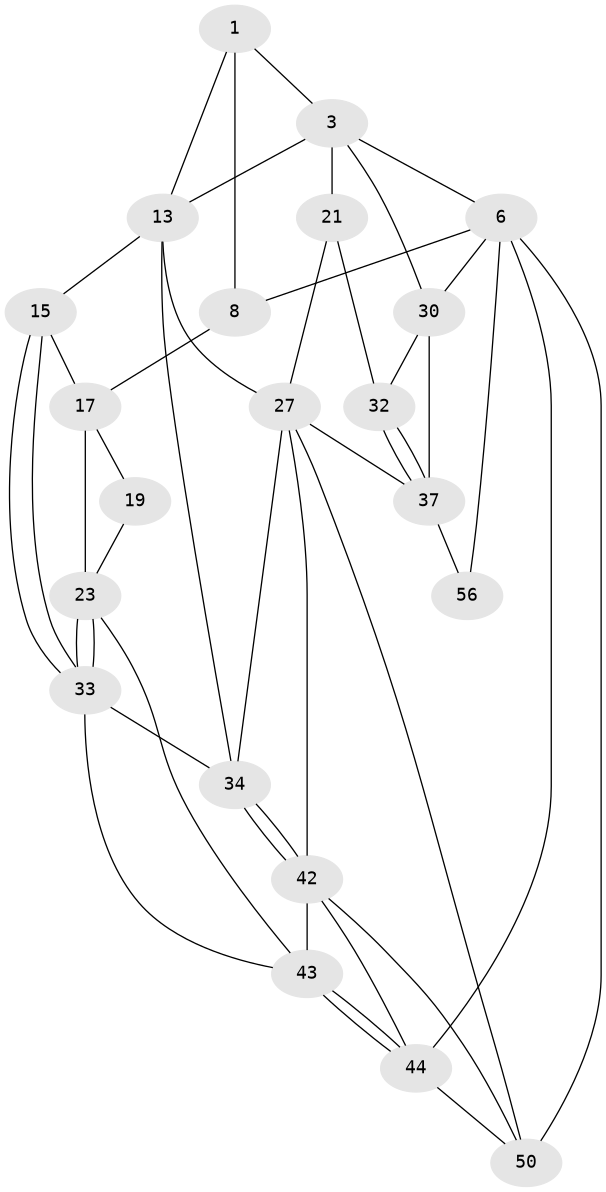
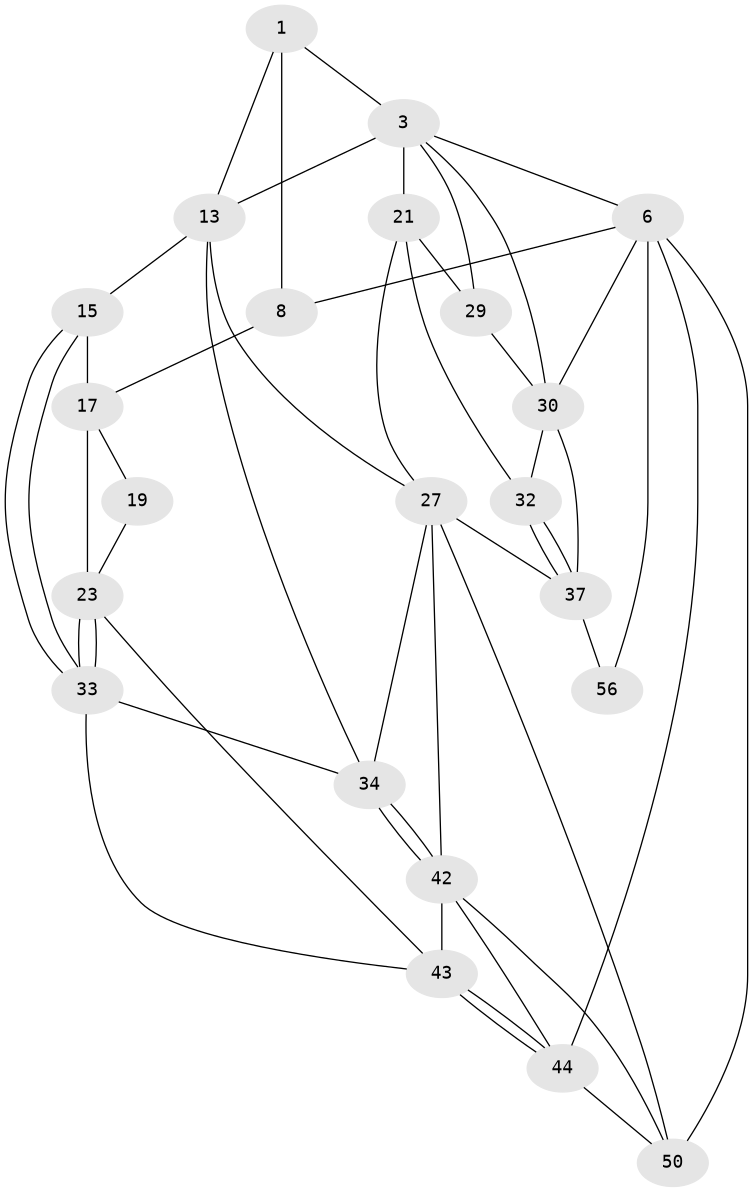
node "29": added
